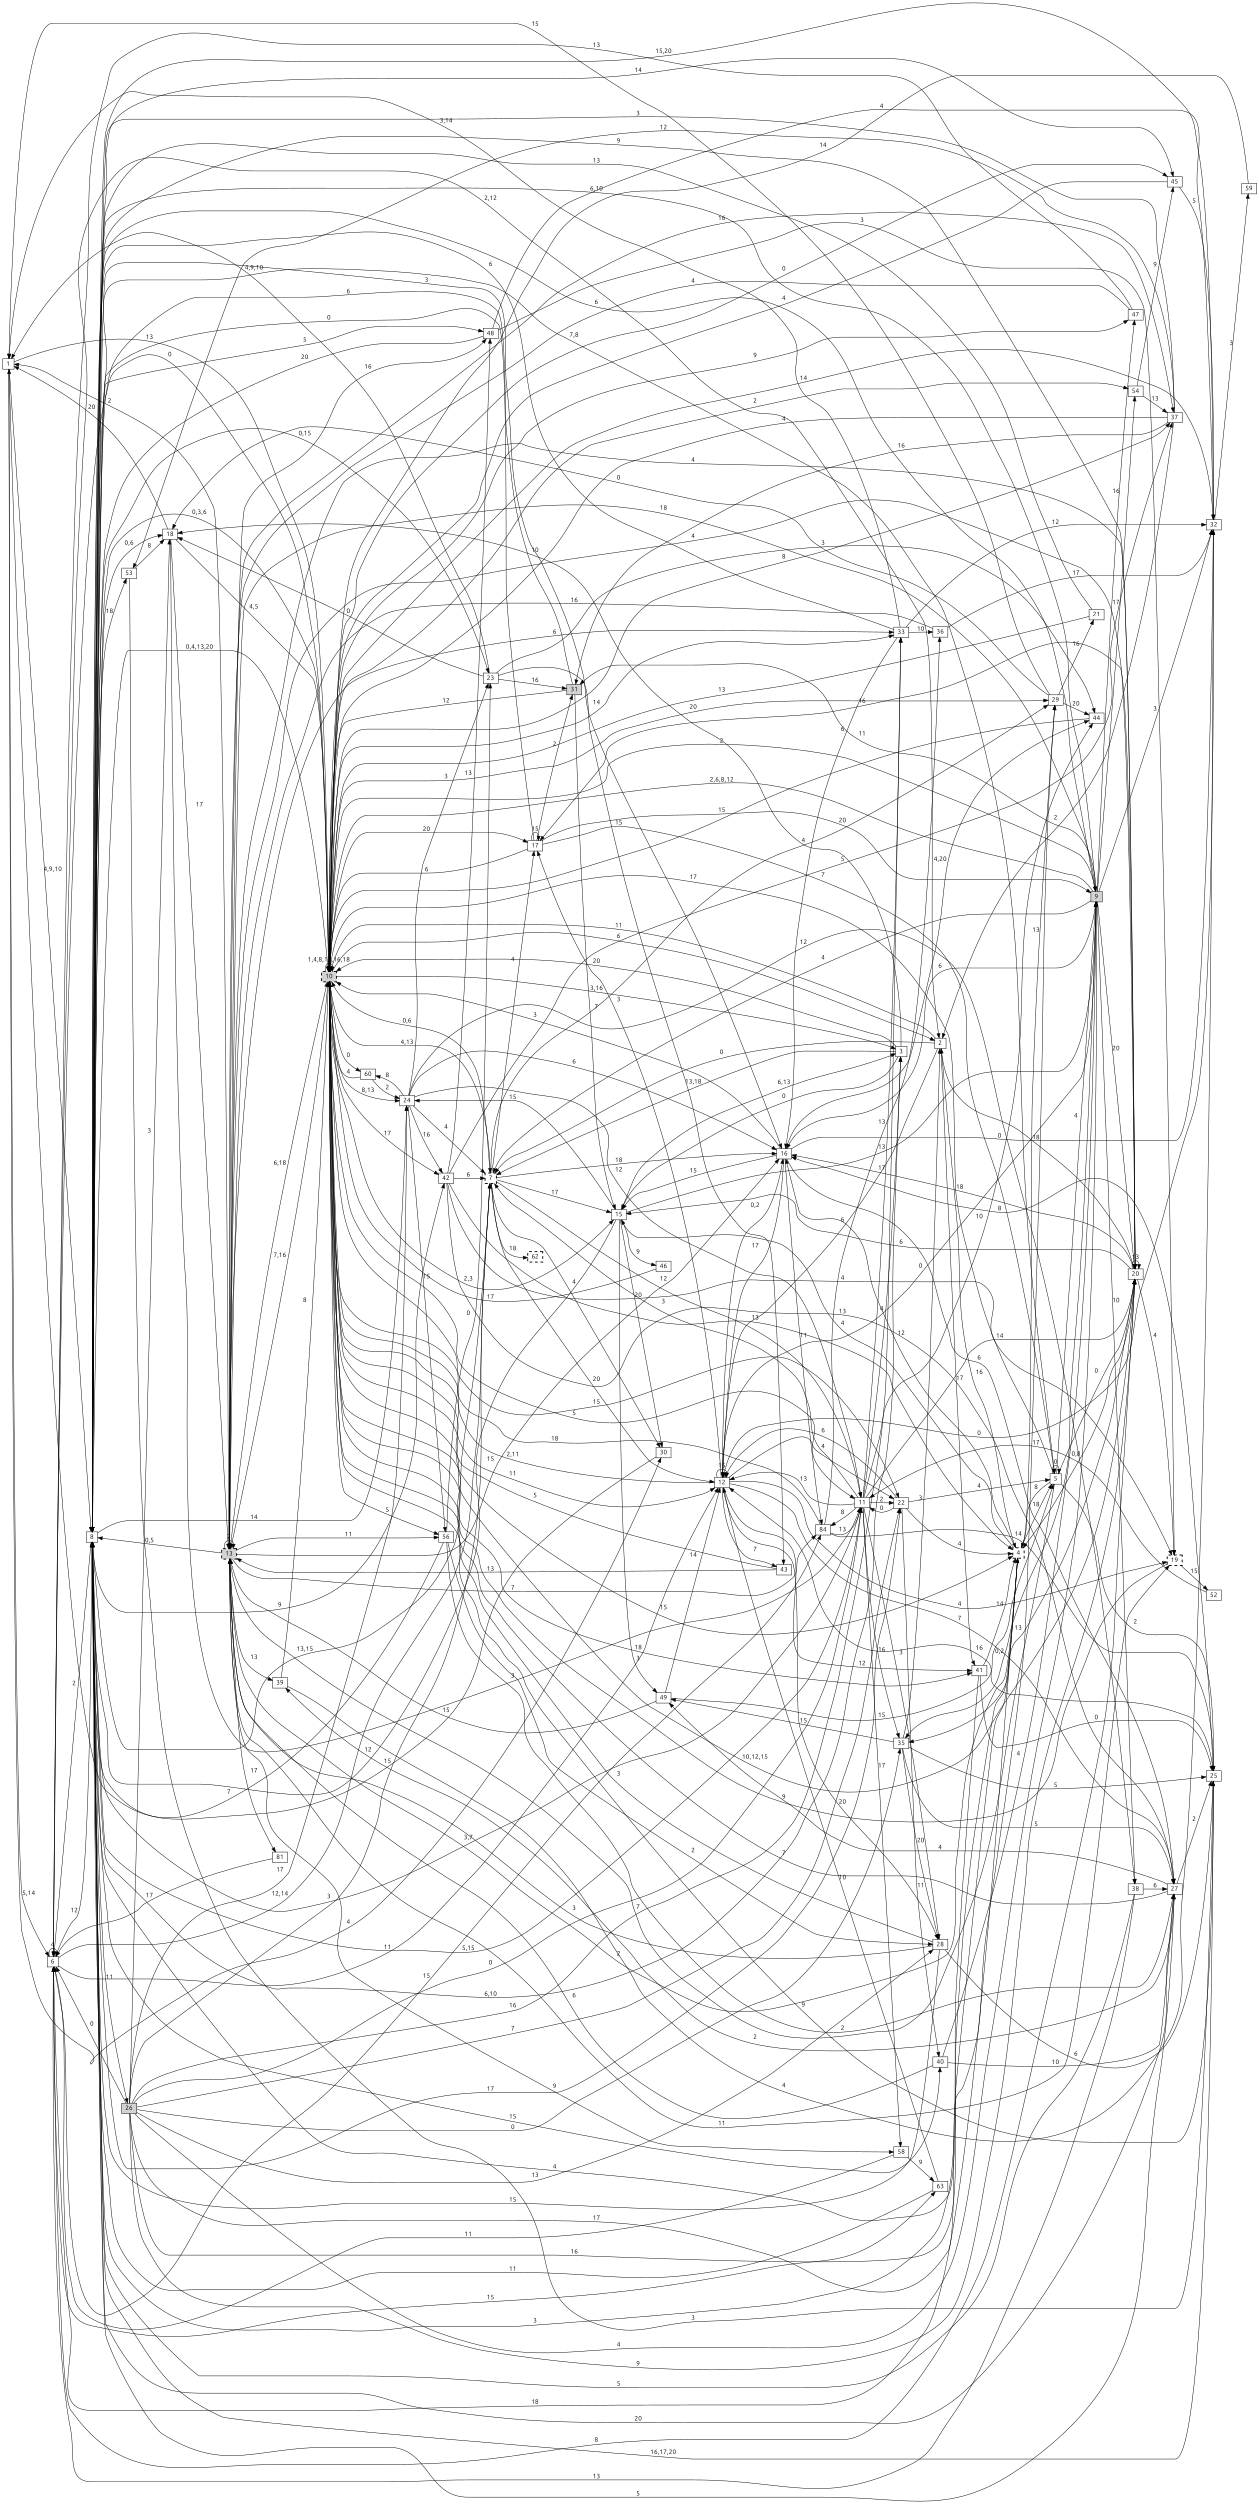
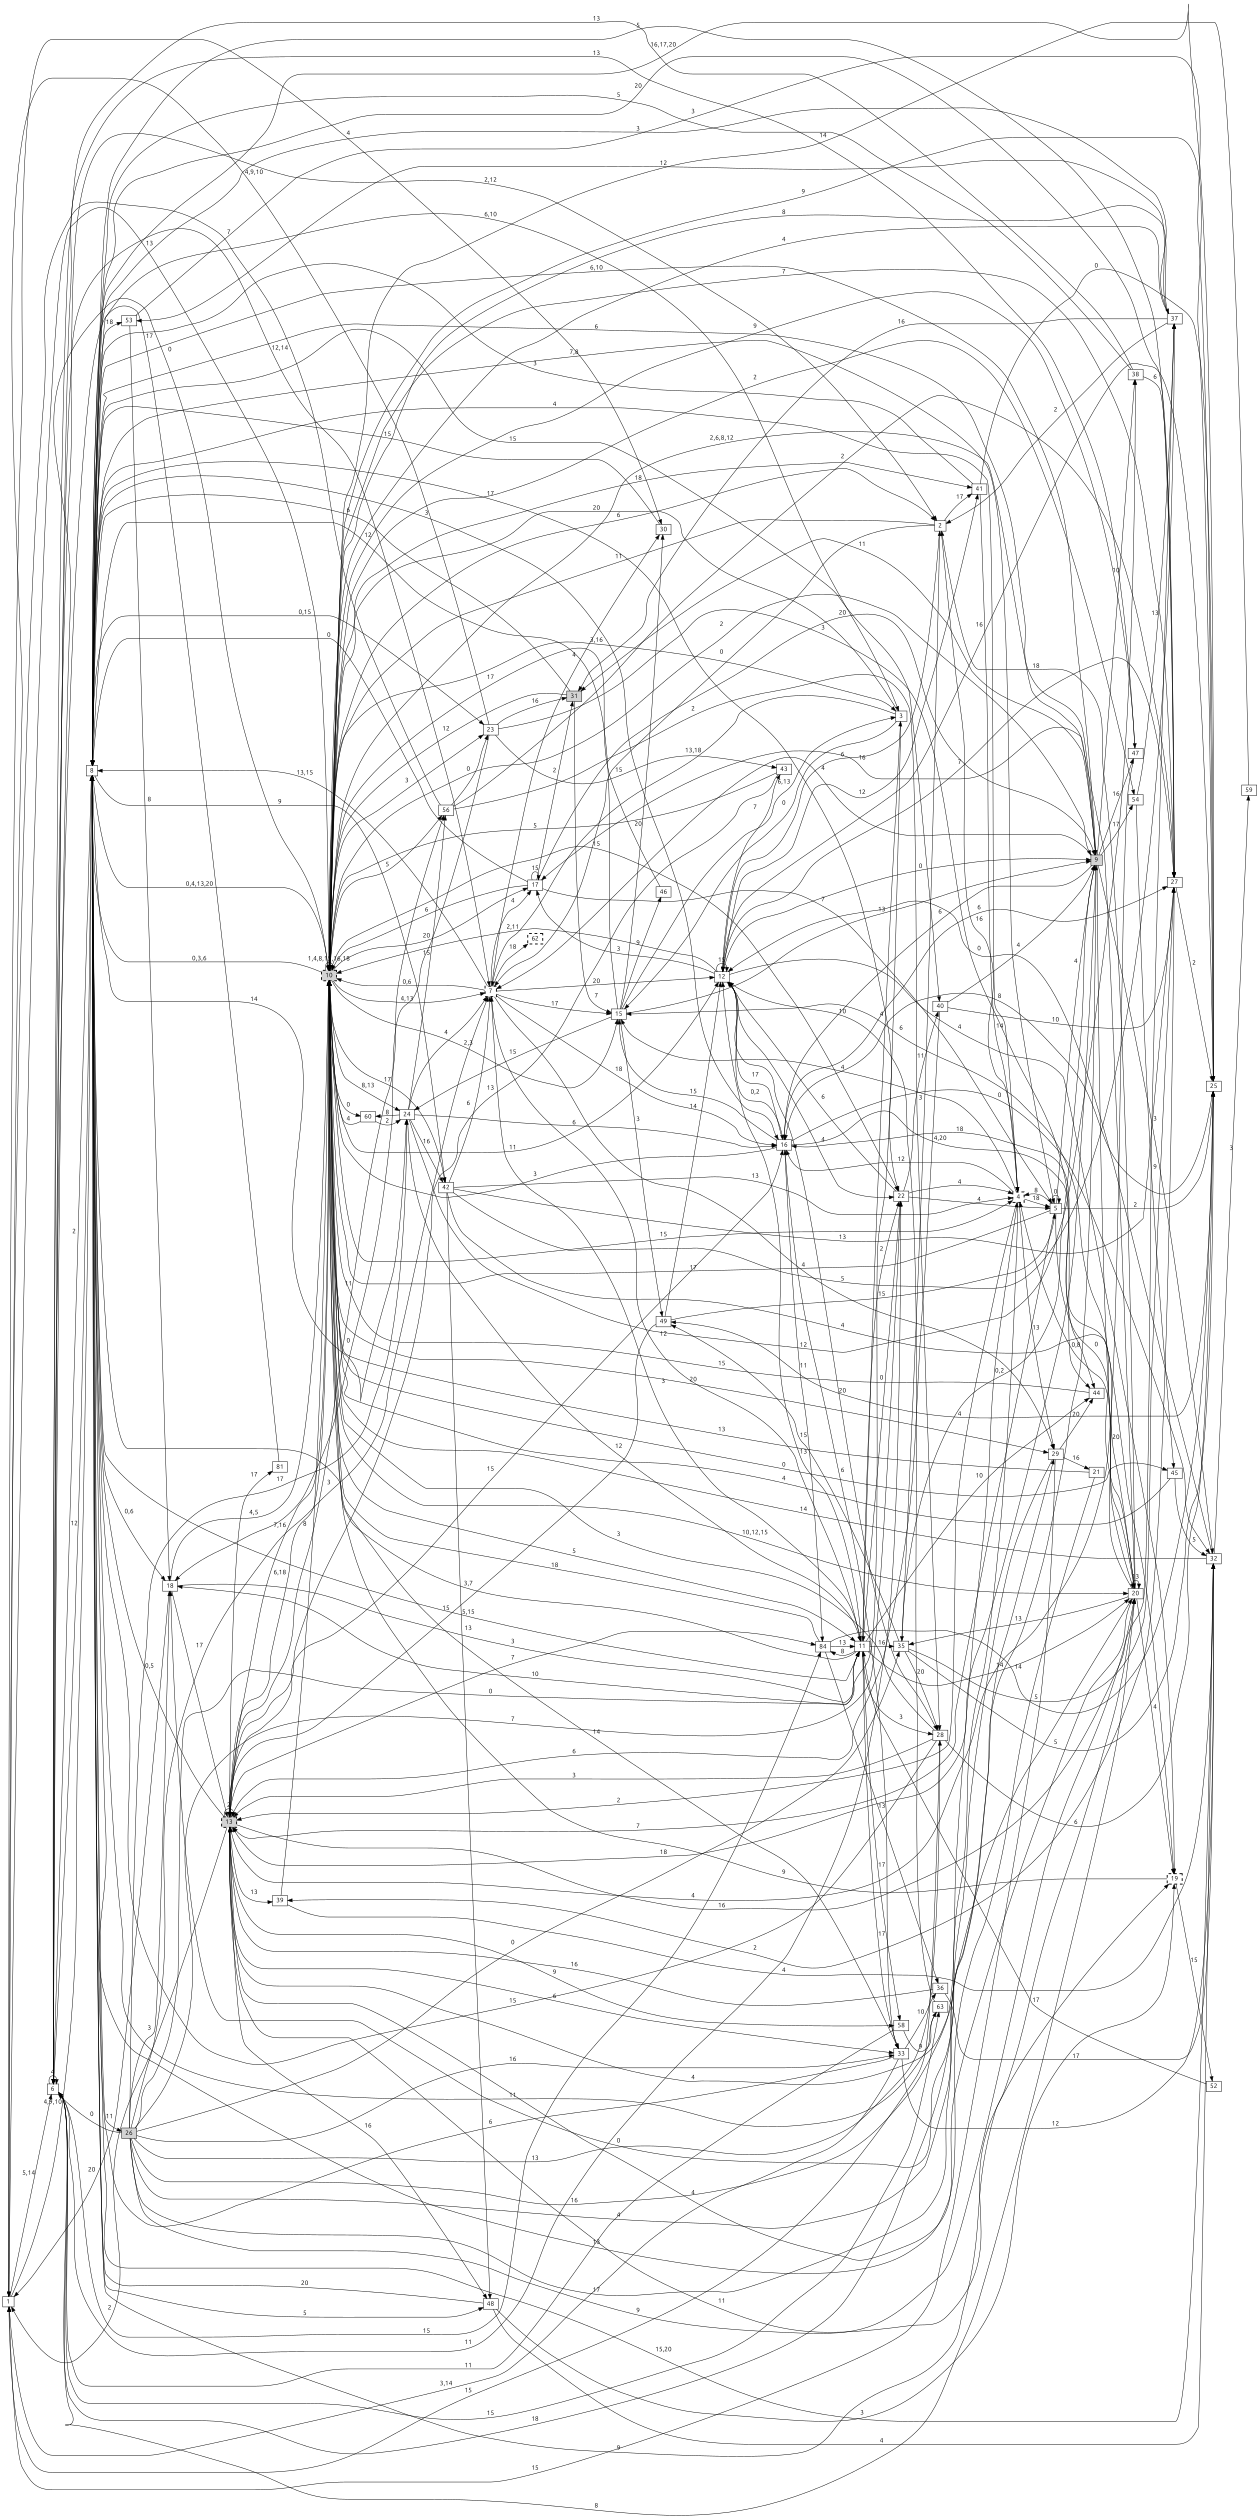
edge "8" -> "45": removed, label "14"
edge "24" -> "23": now "10" -> "23"
edge "27" -> "49": now "25" -> "49"
edge "6" -> "12": now "6" -> "22"
edge "28" -> "1": added, label "15"
